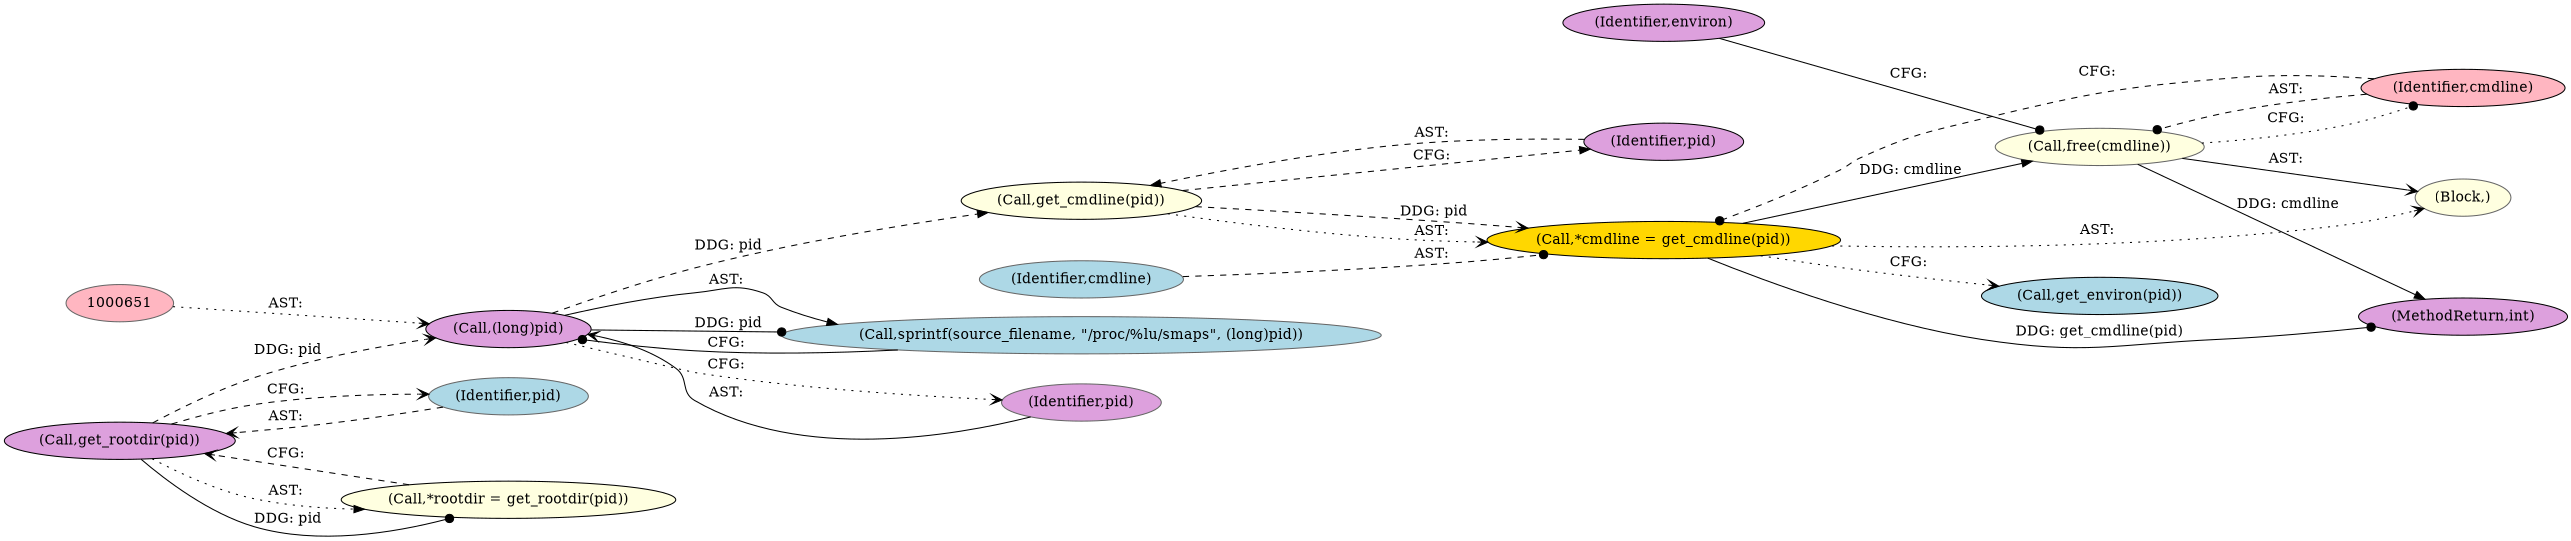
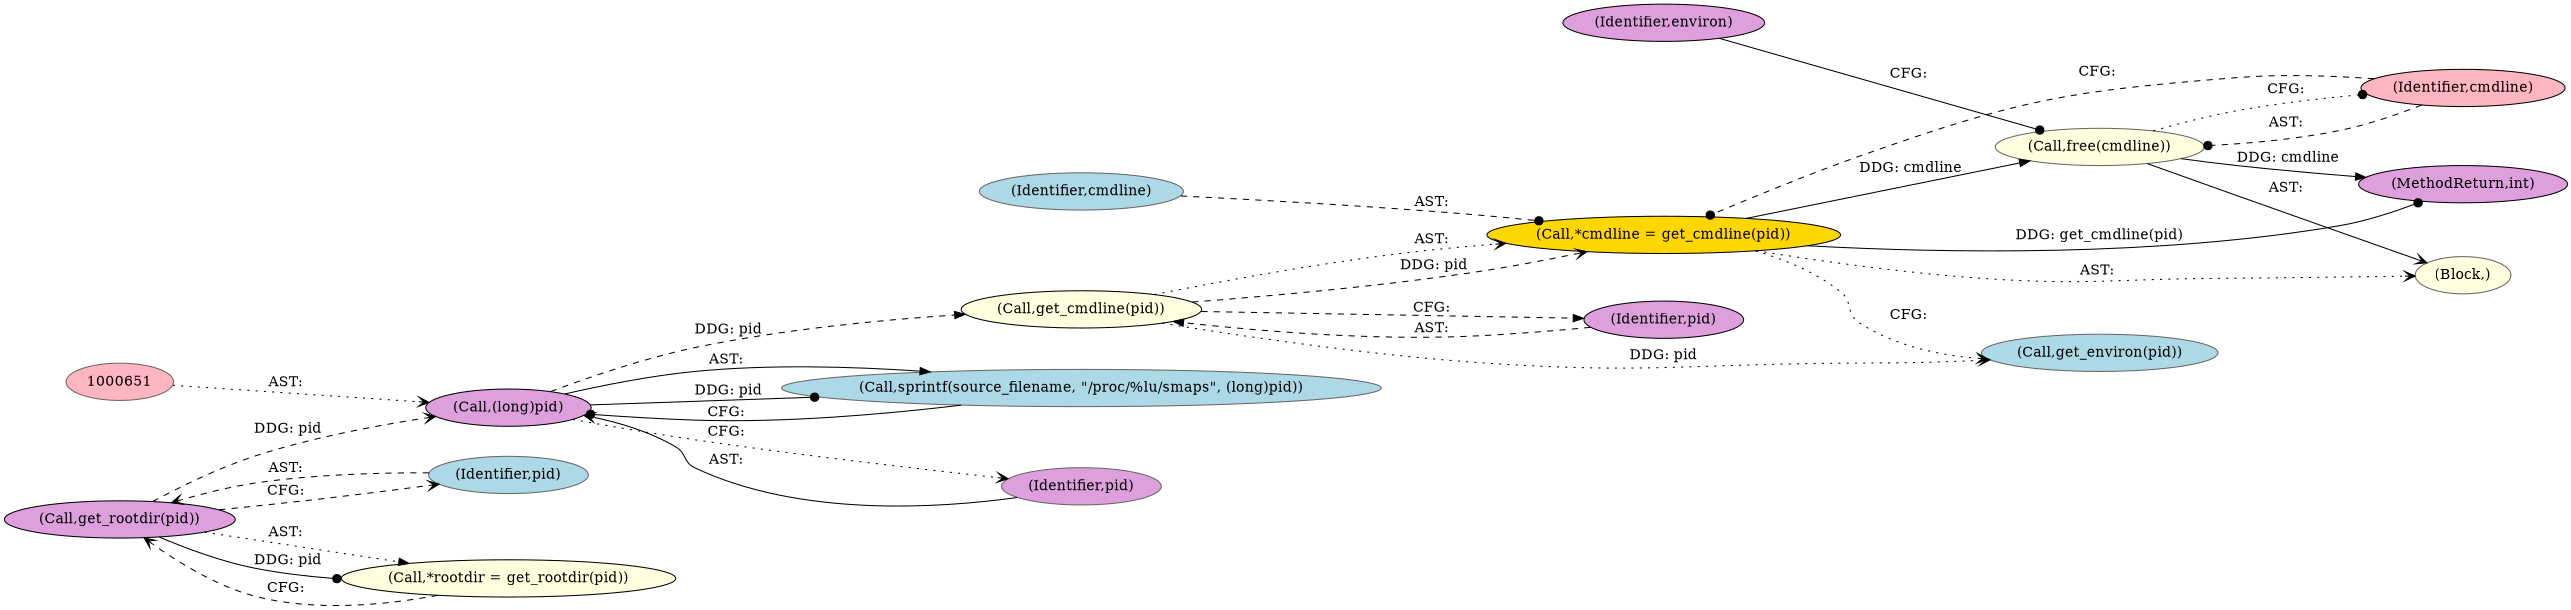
node "(Call,get_environ(pid))": color black -> gray40
edge "(Call,get_cmdline(pid))" -> "(Call,get_environ(pid))": added, label "DDG: pid"
